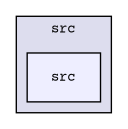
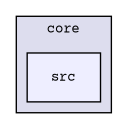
cluster "src": label "src" -> "core"
